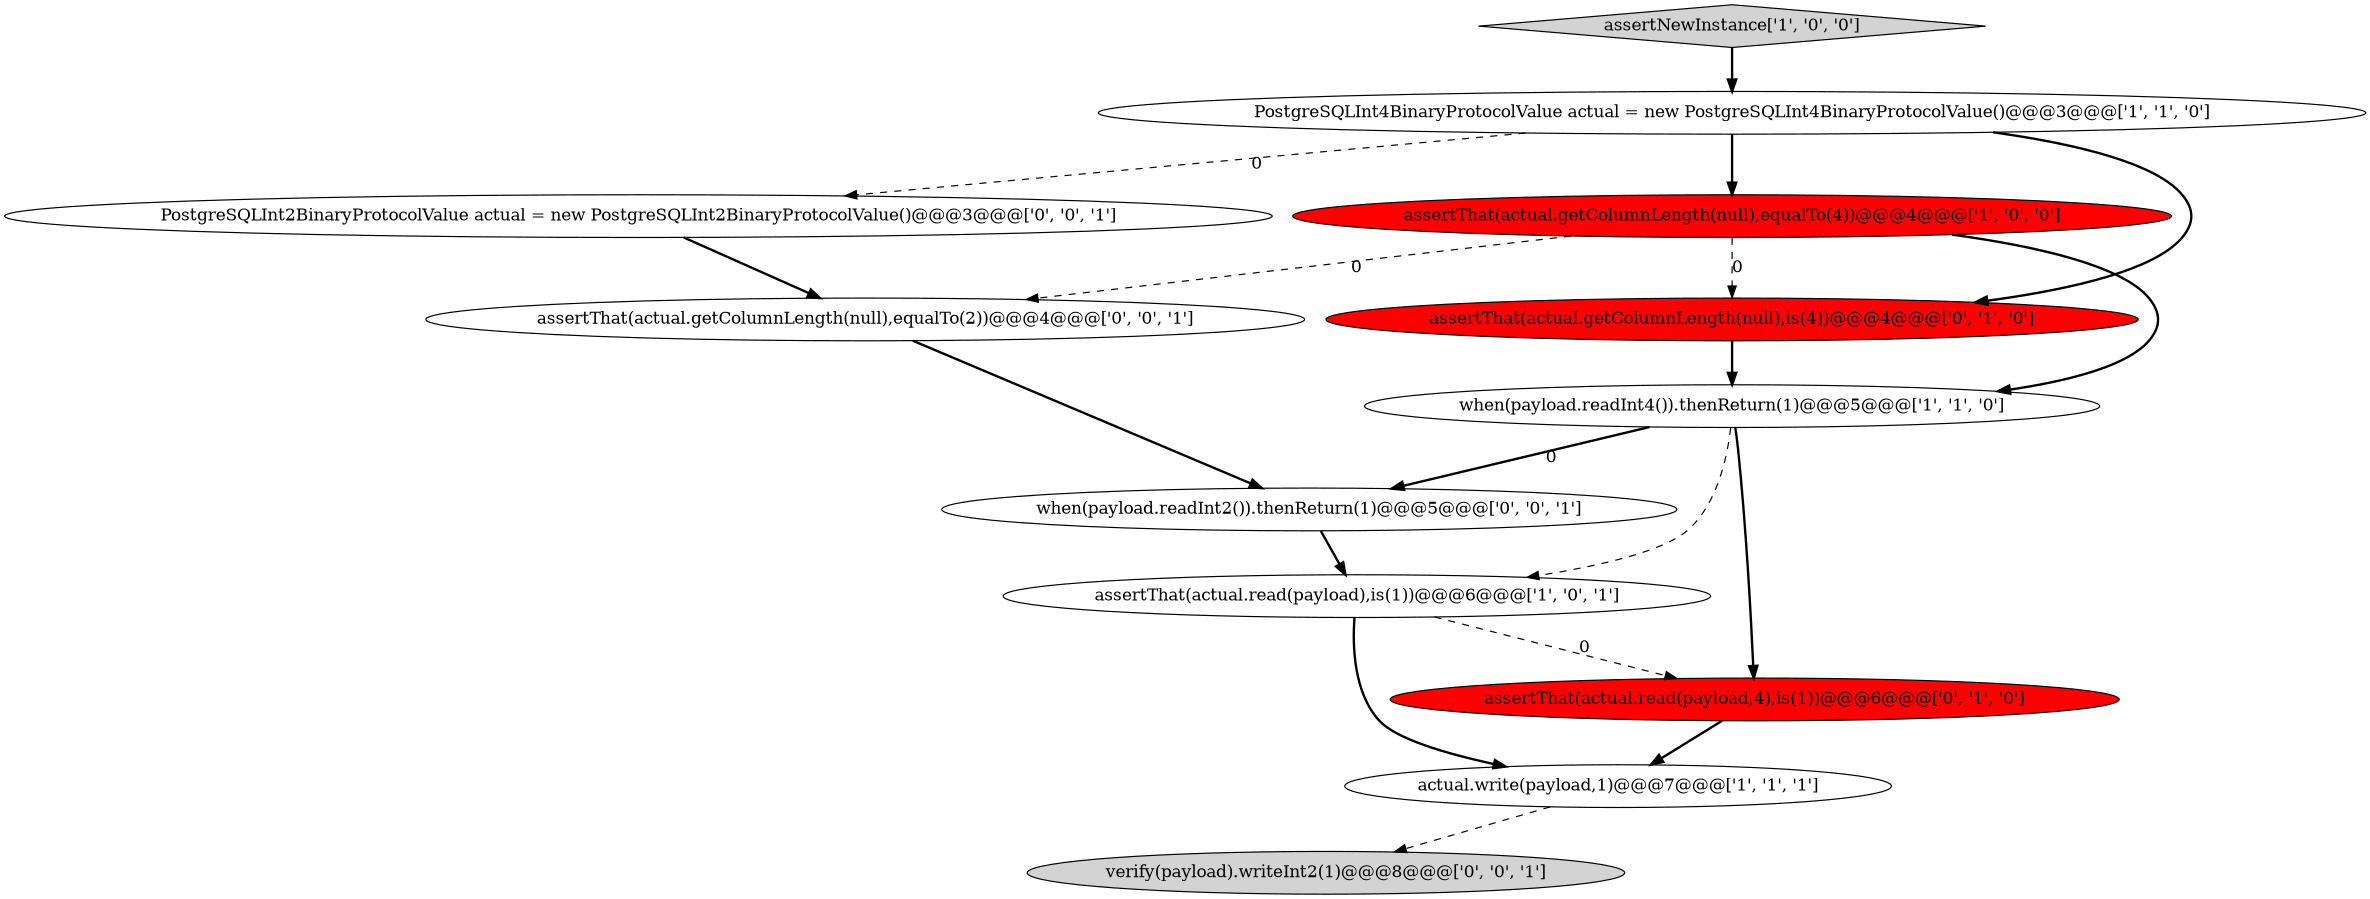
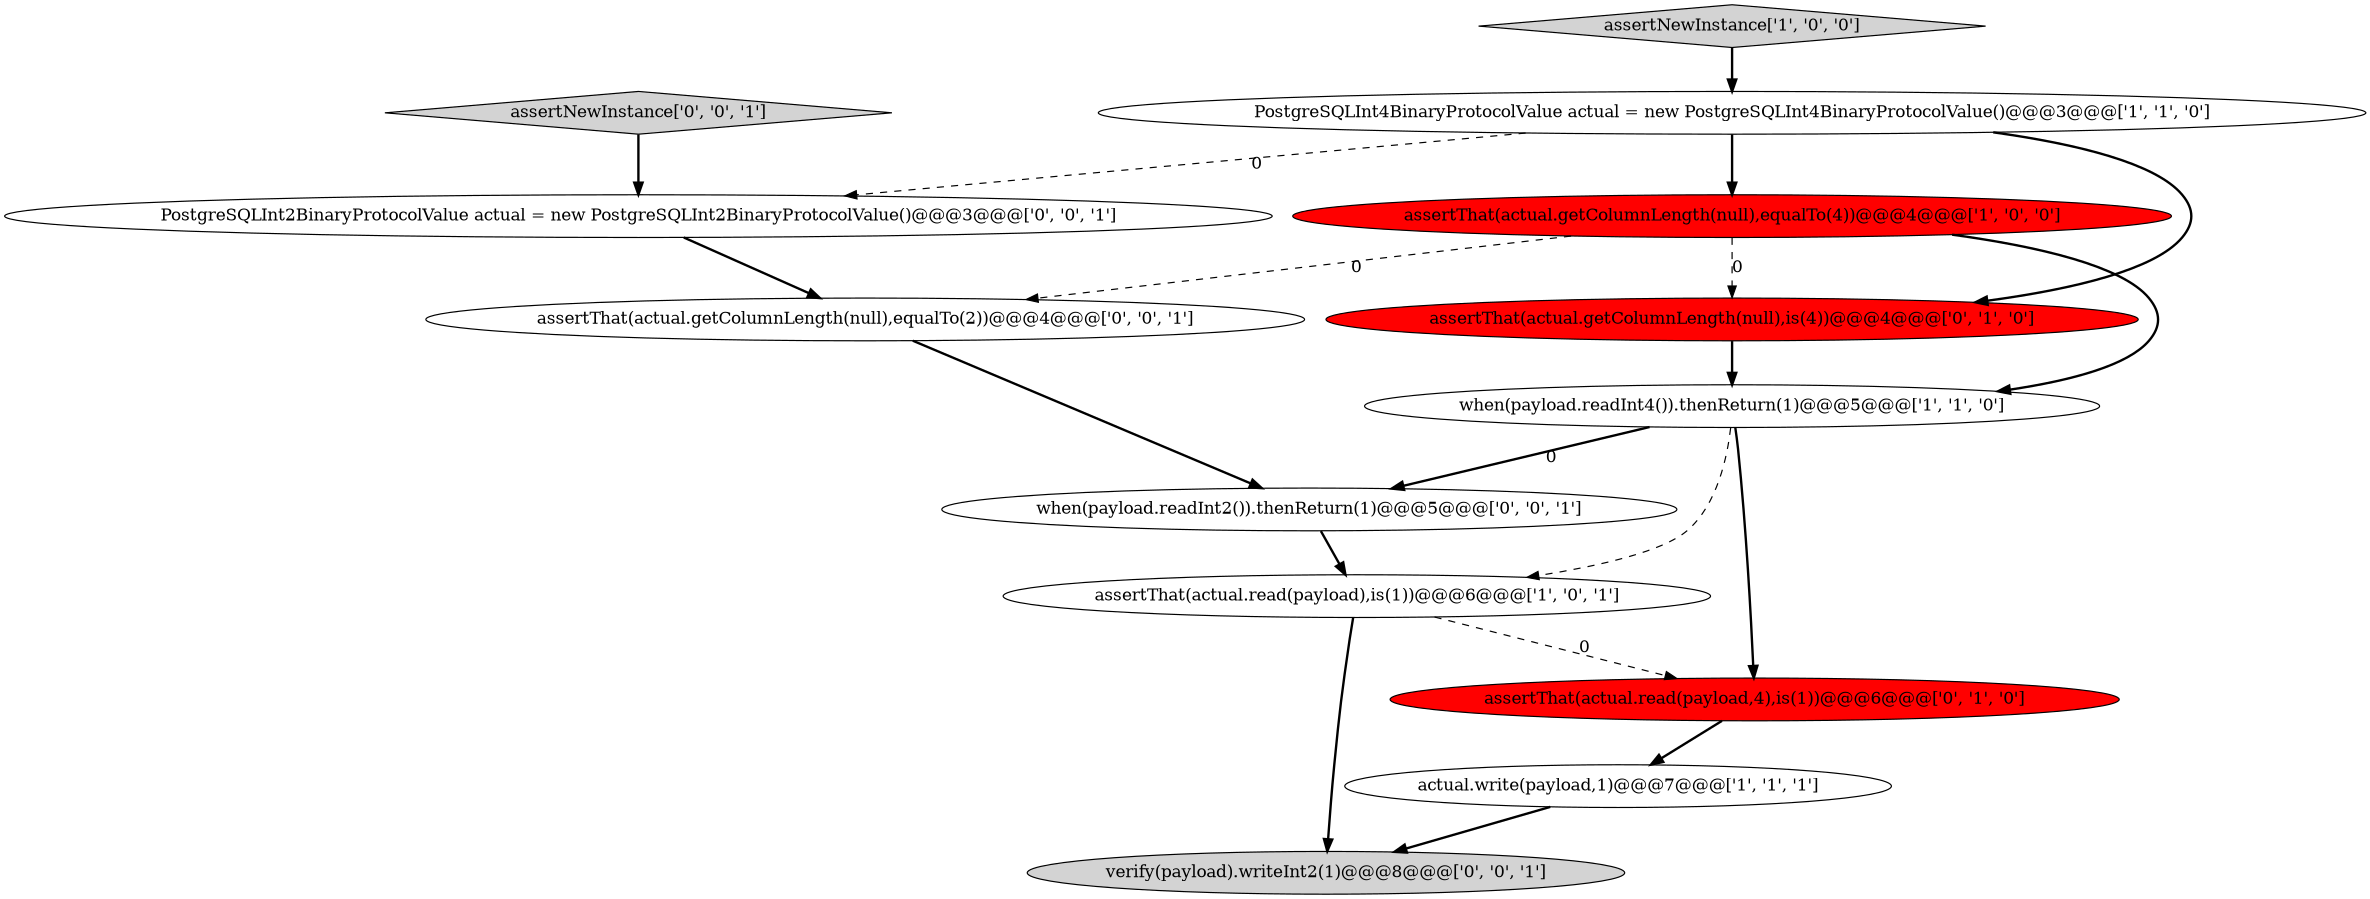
node "assertNewInstance['0', '0', '1']": added
edge "assertThat(actual.read(payload),is(1))@@@6@@@['1', '0', '1']" -> "actual.write(payload,1)@@@7@@@['1', '1', '1']": now "assertThat(actual.read(payload),is(1))@@@6@@@['1', '0', '1']" -> "verify(payload).writeInt2(1)@@@8@@@['0', '0', '1']"
edge "actual.write(payload,1)@@@7@@@['1', '1', '1']" -> "verify(payload).writeInt2(1)@@@8@@@['0', '0', '1']": style dashed -> bold
